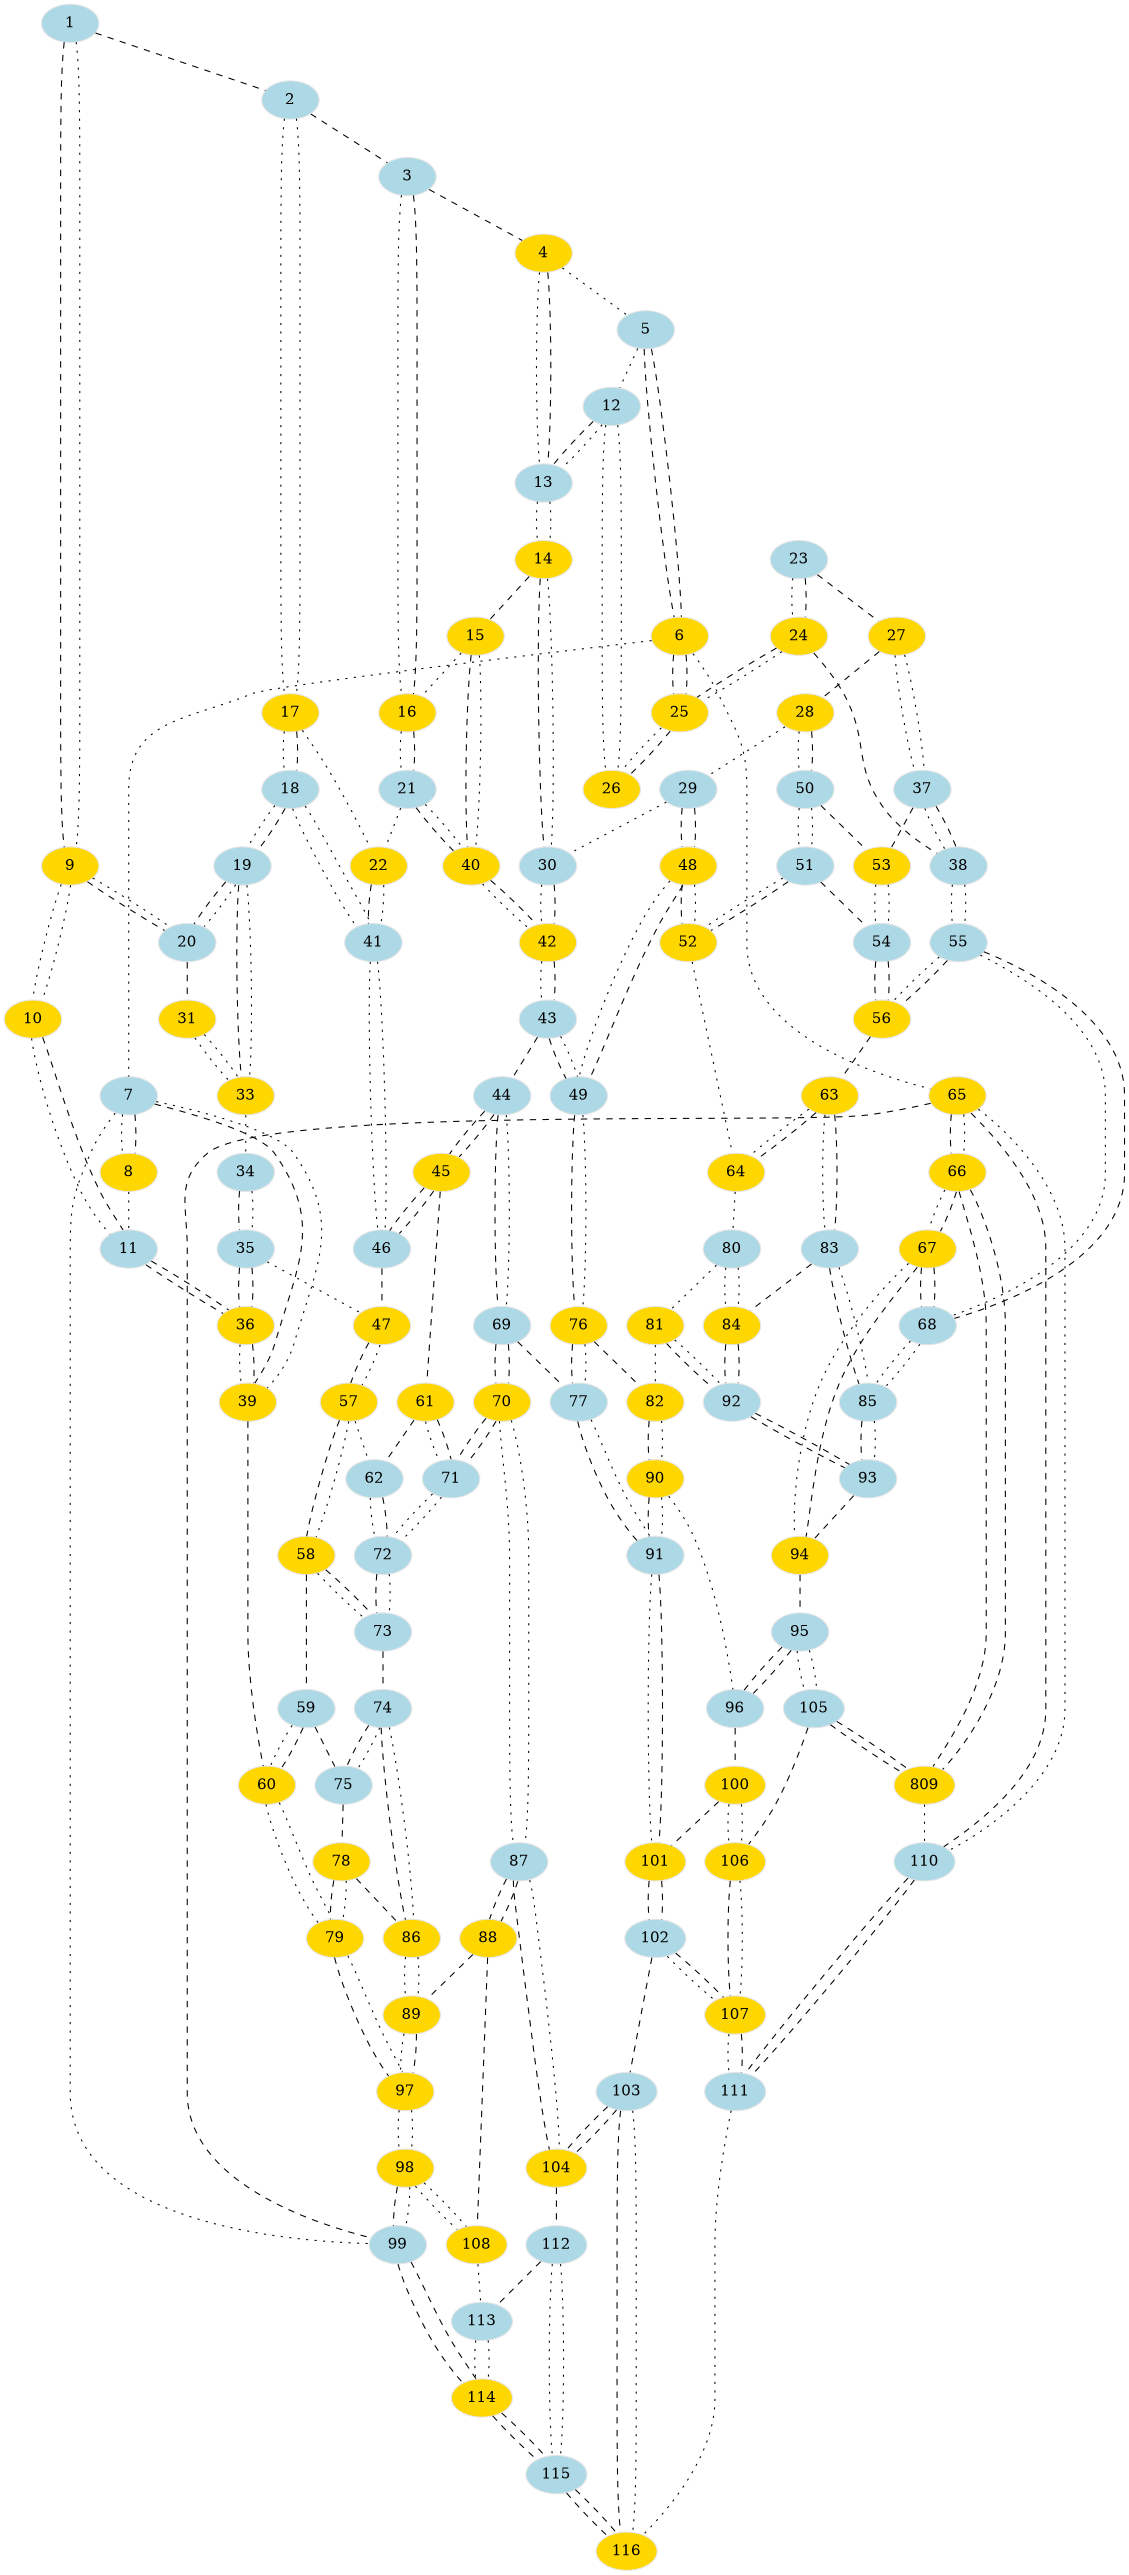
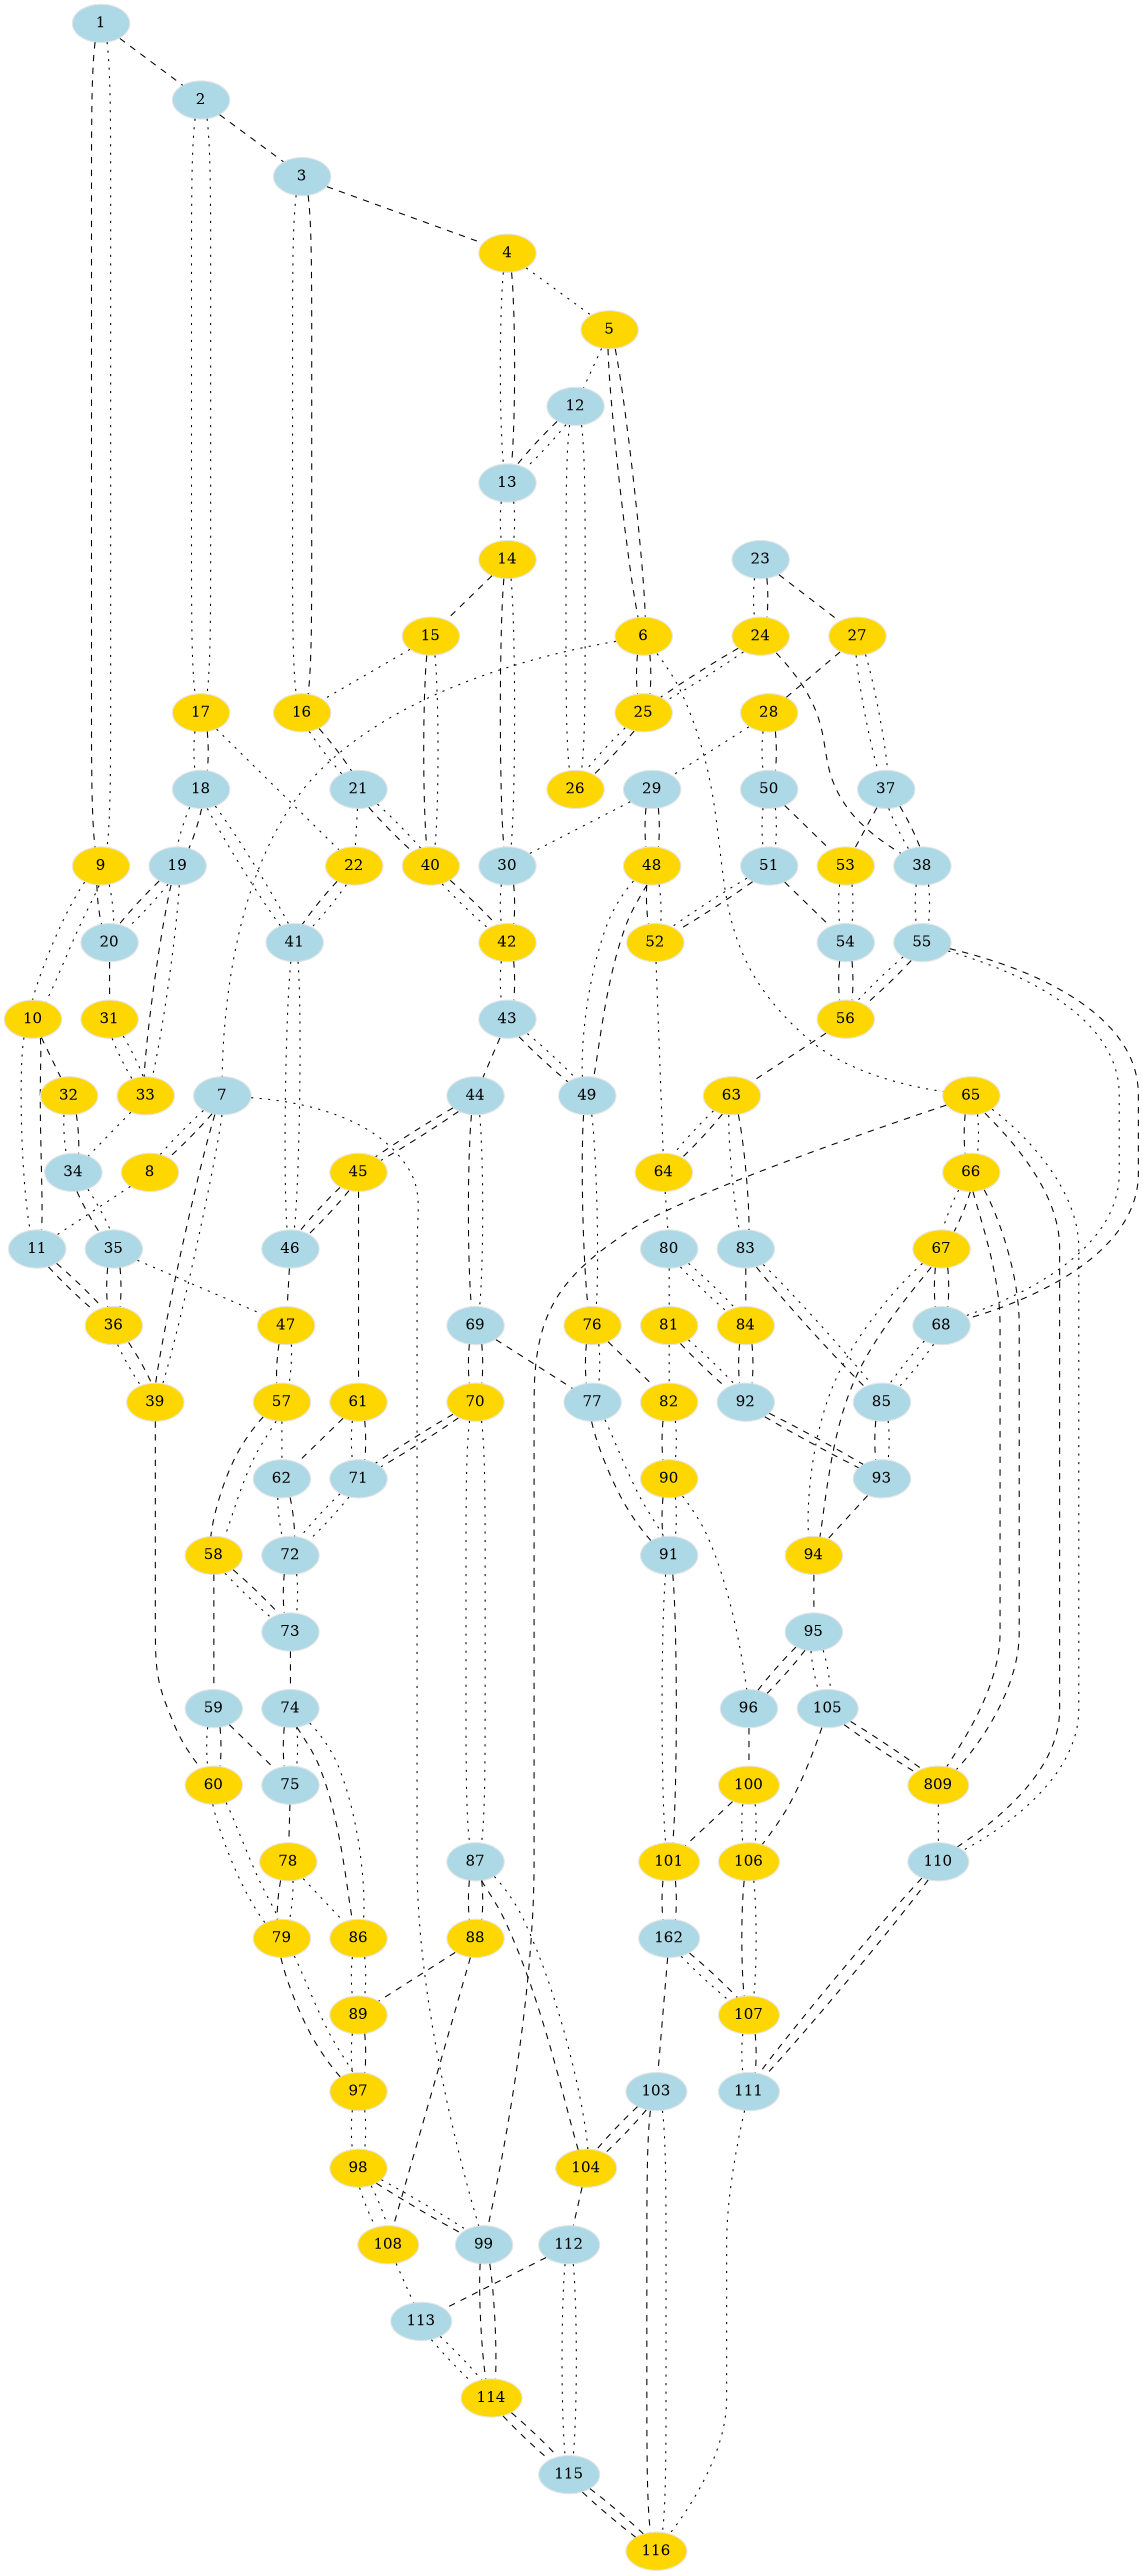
node "5": fillcolor lightblue -> gold
node "32": added
edge "78" -- "86": style dashed -> dotted
node "102": label "102" -> "162"
